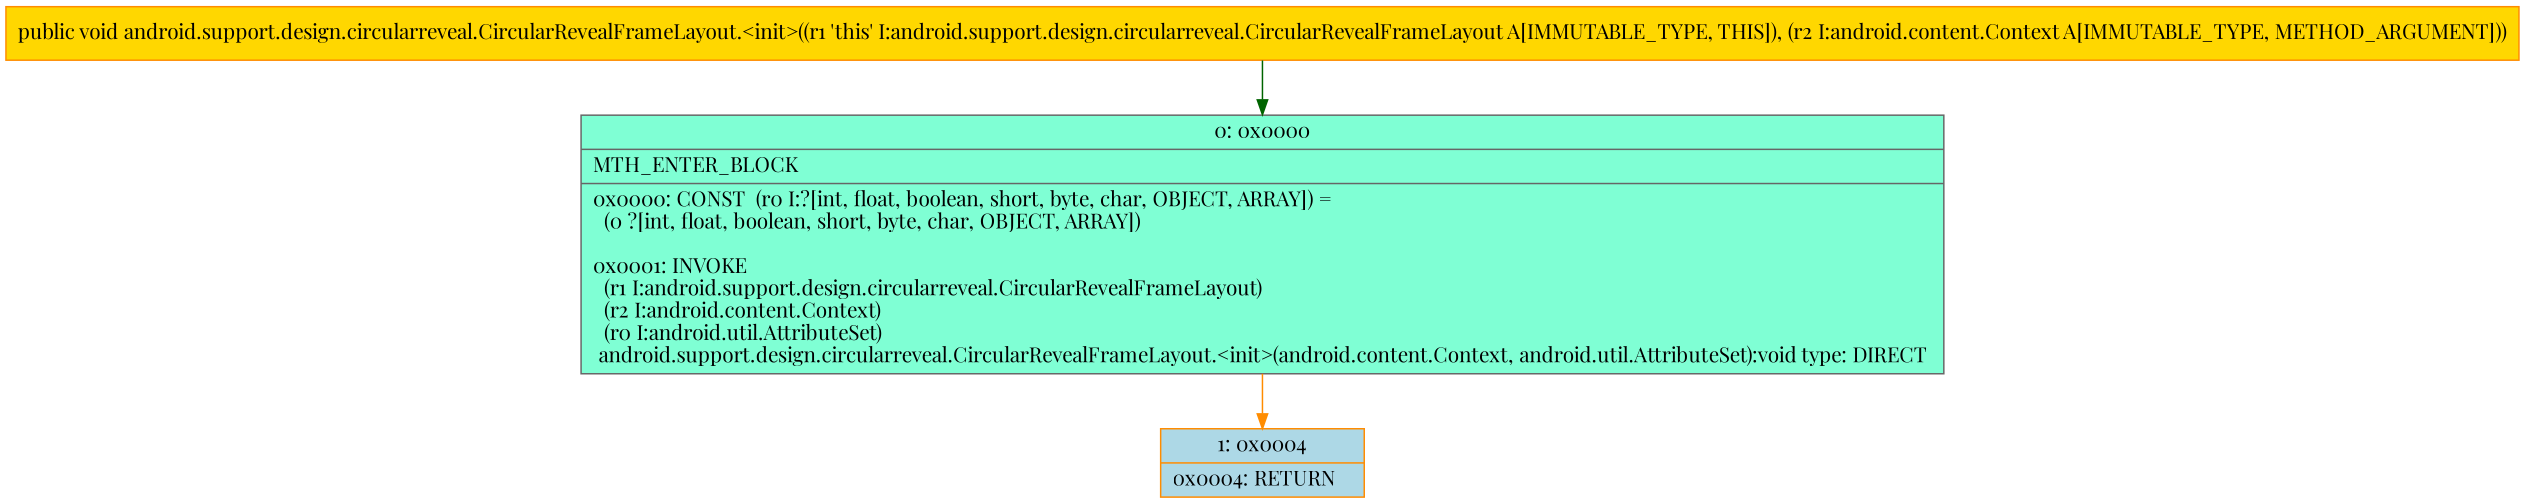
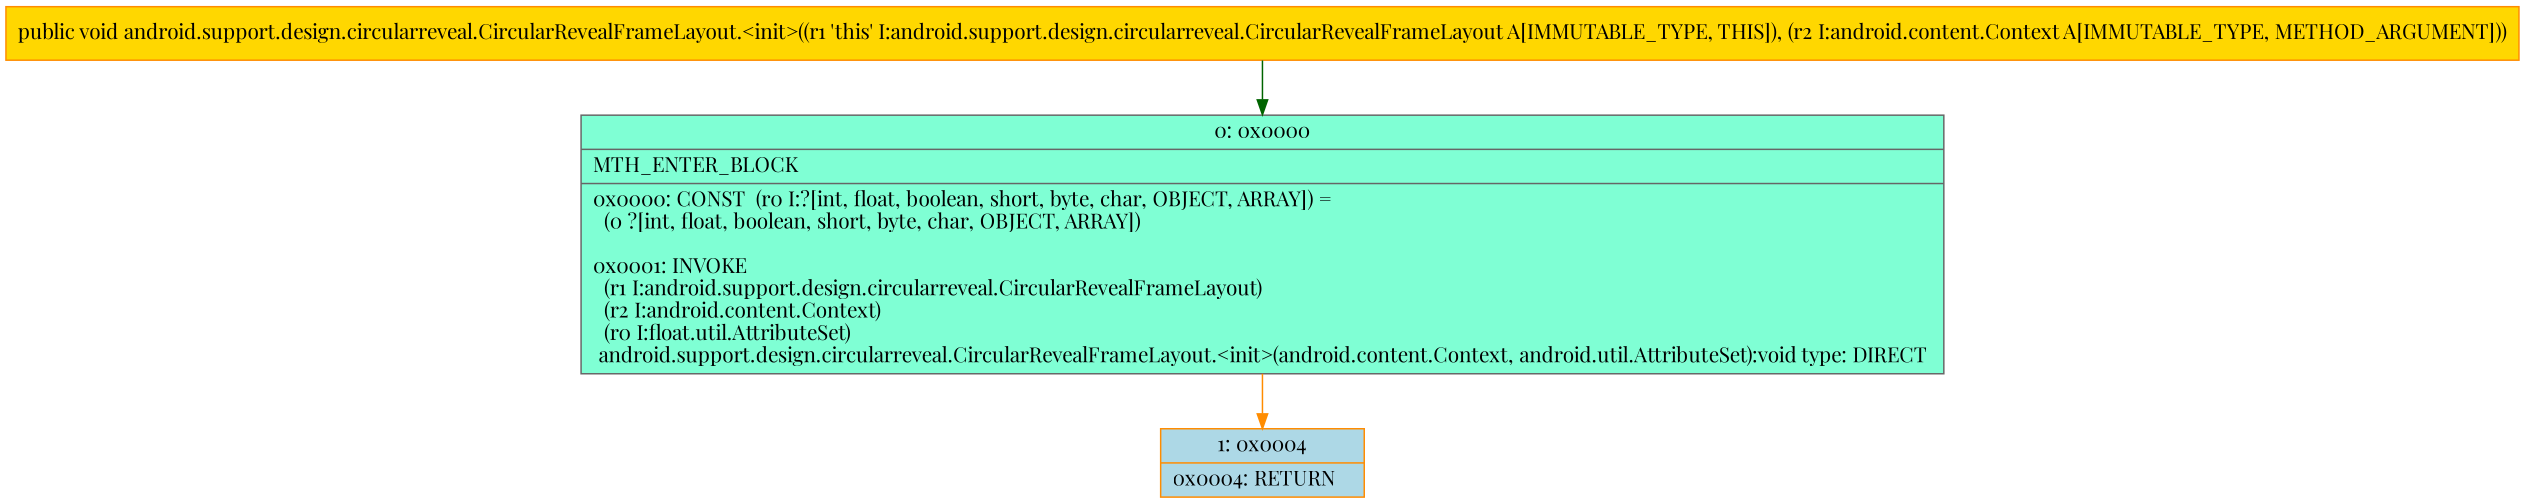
node "0: 0x0000": text "(r0 I:android.util.AttributeSet)" -> "(r0 I:float.util.AttributeSet)"
